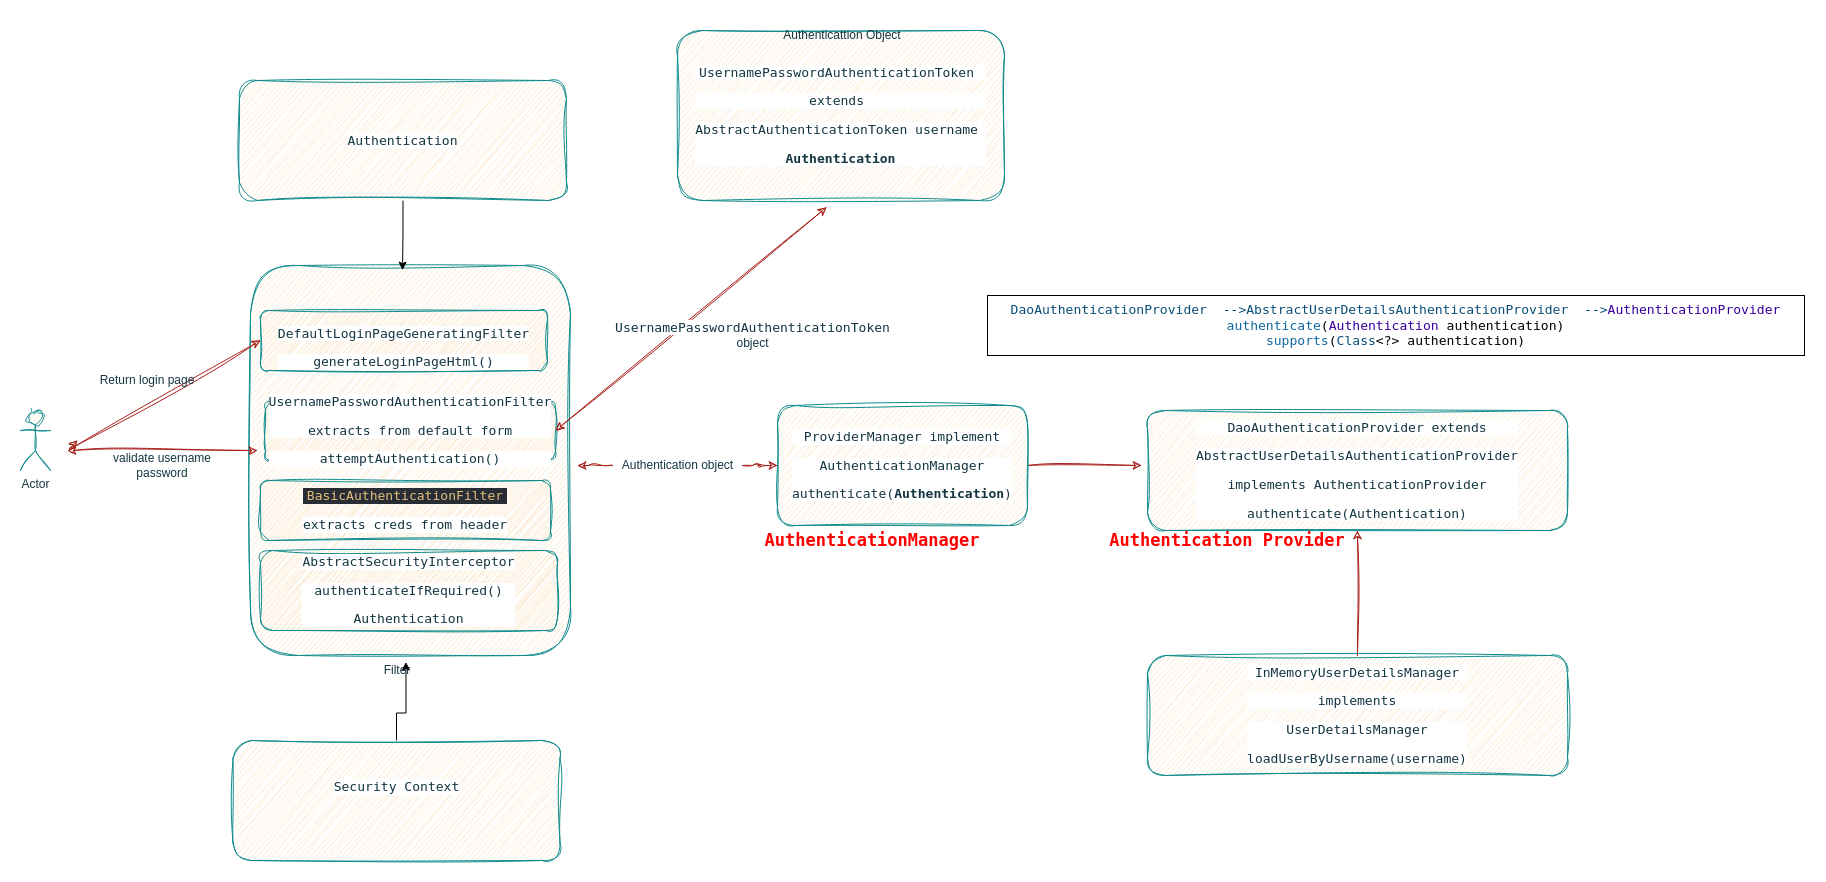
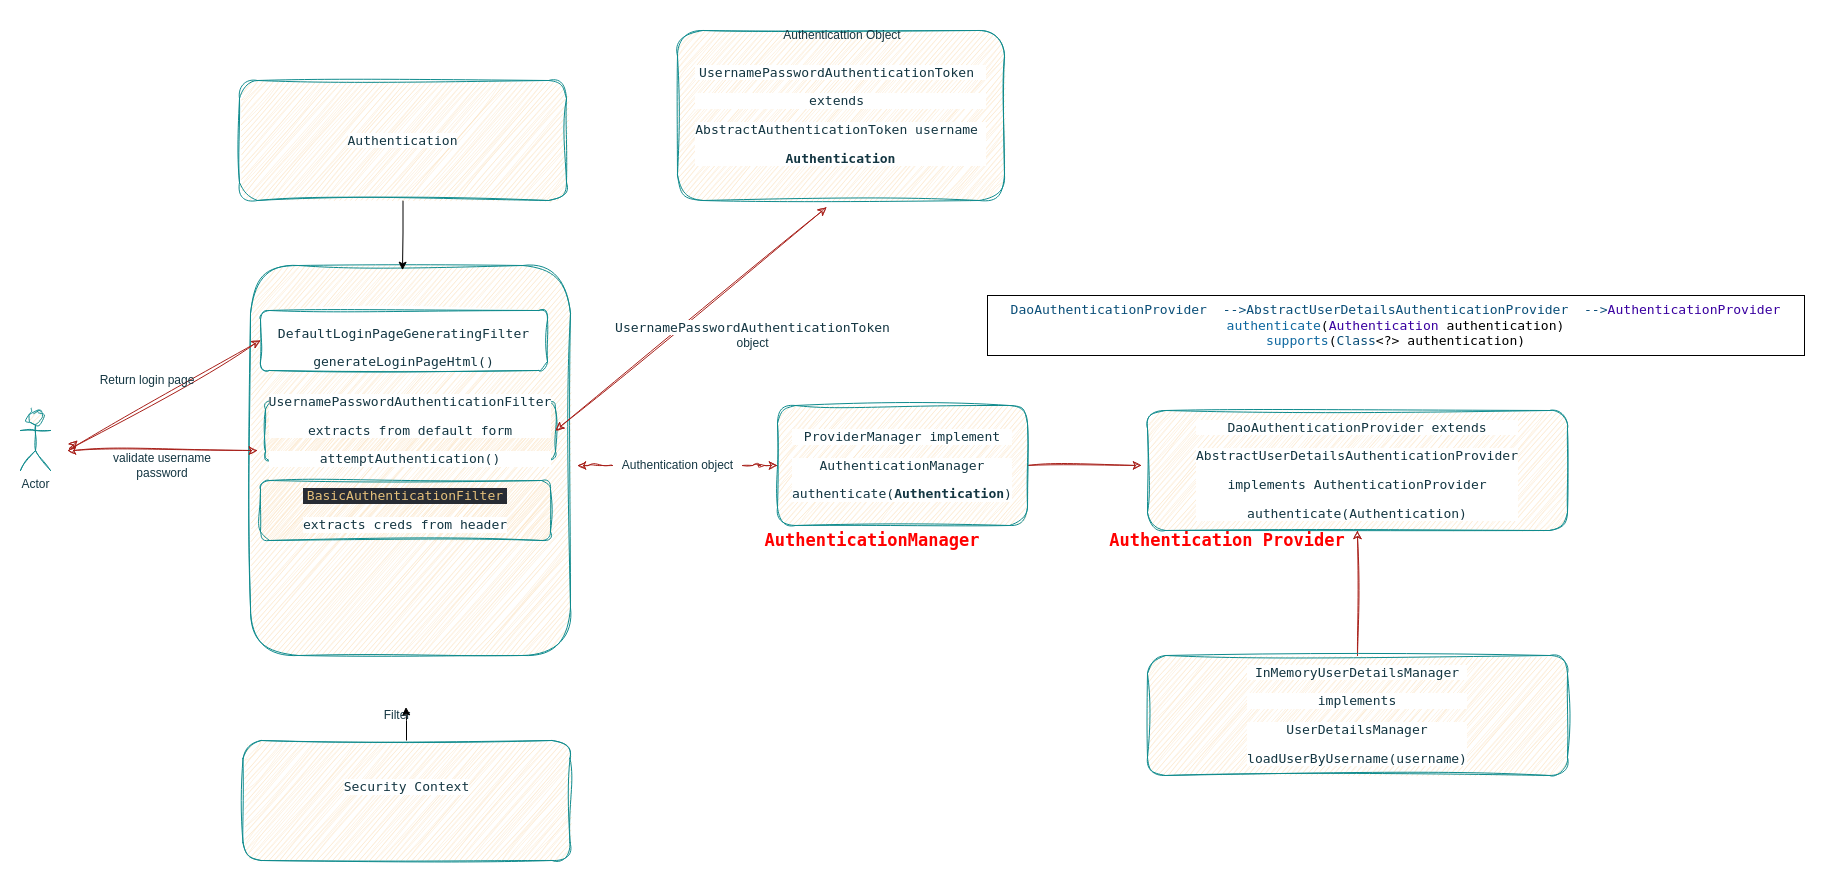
node "DefaultLoginPageGeneratingFiltergenerateLoginPageHtml()": fillcolor #fae5c7 -> #ffffff
node "AbstractSecurityInterceptorauthenticateIfRequired()Authentication": removed
node "Filter": moved (398, 671) -> (398, 716)
node "Security Context": moved (397, 801) -> (407, 801)
